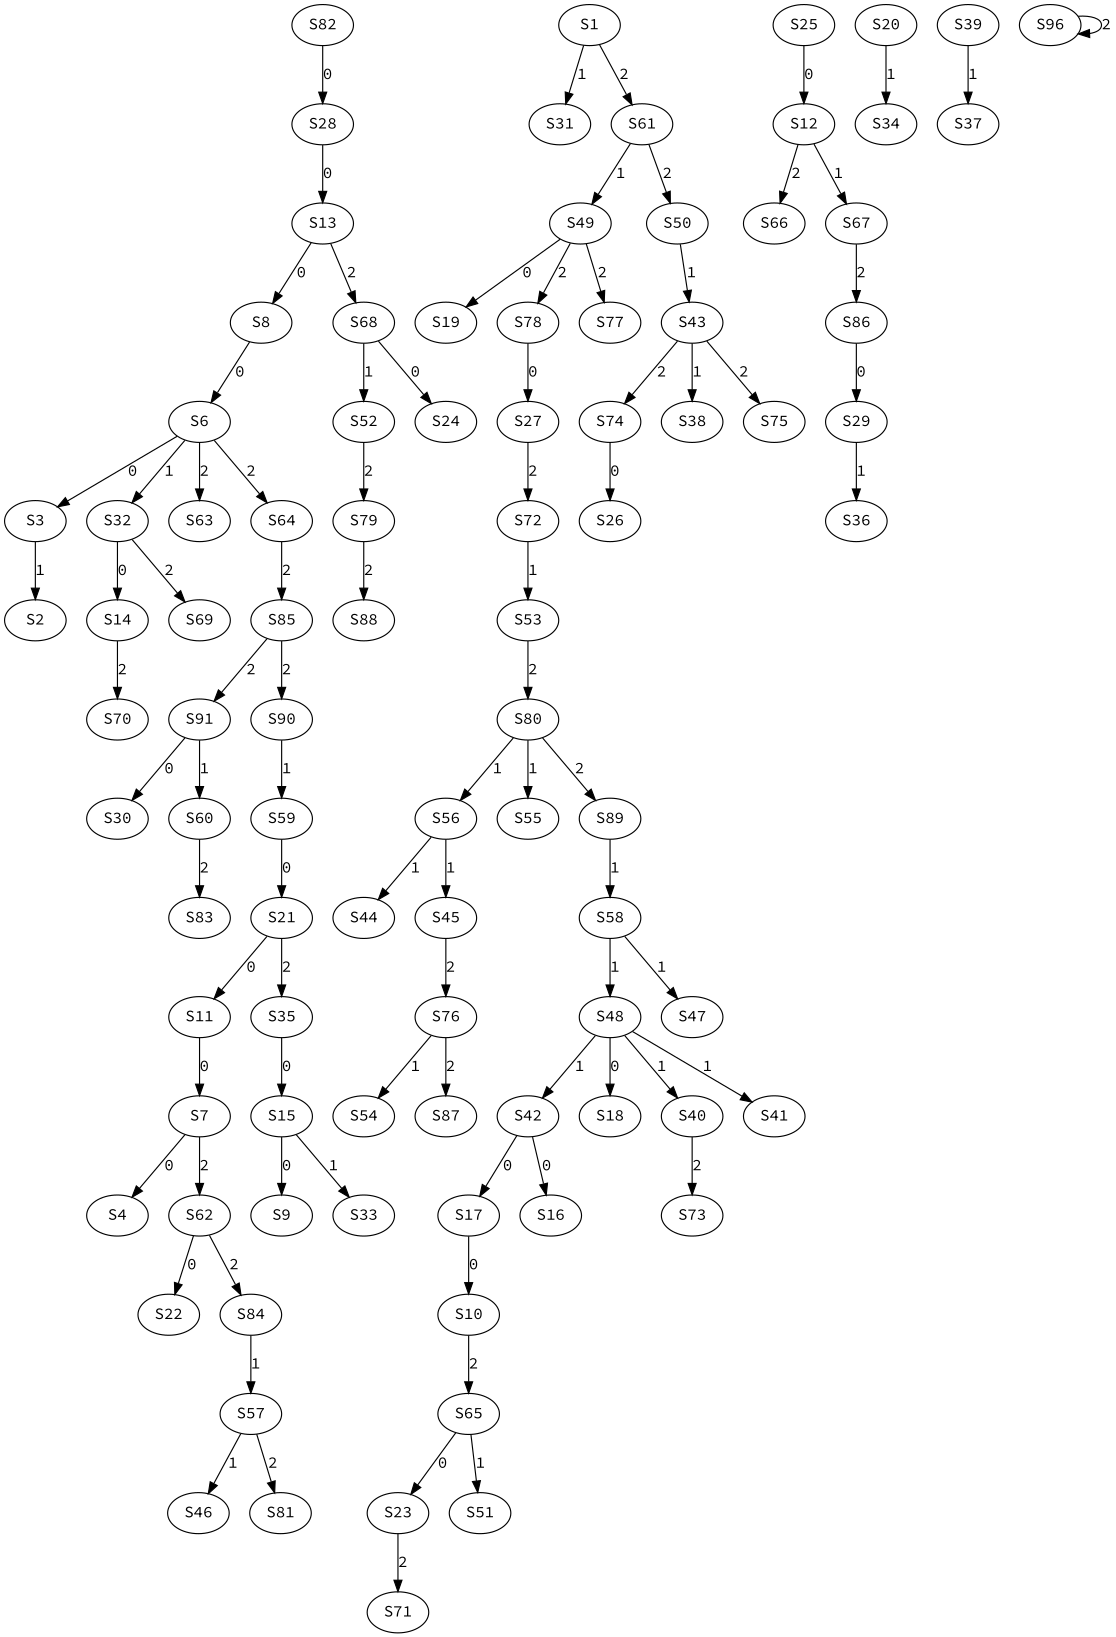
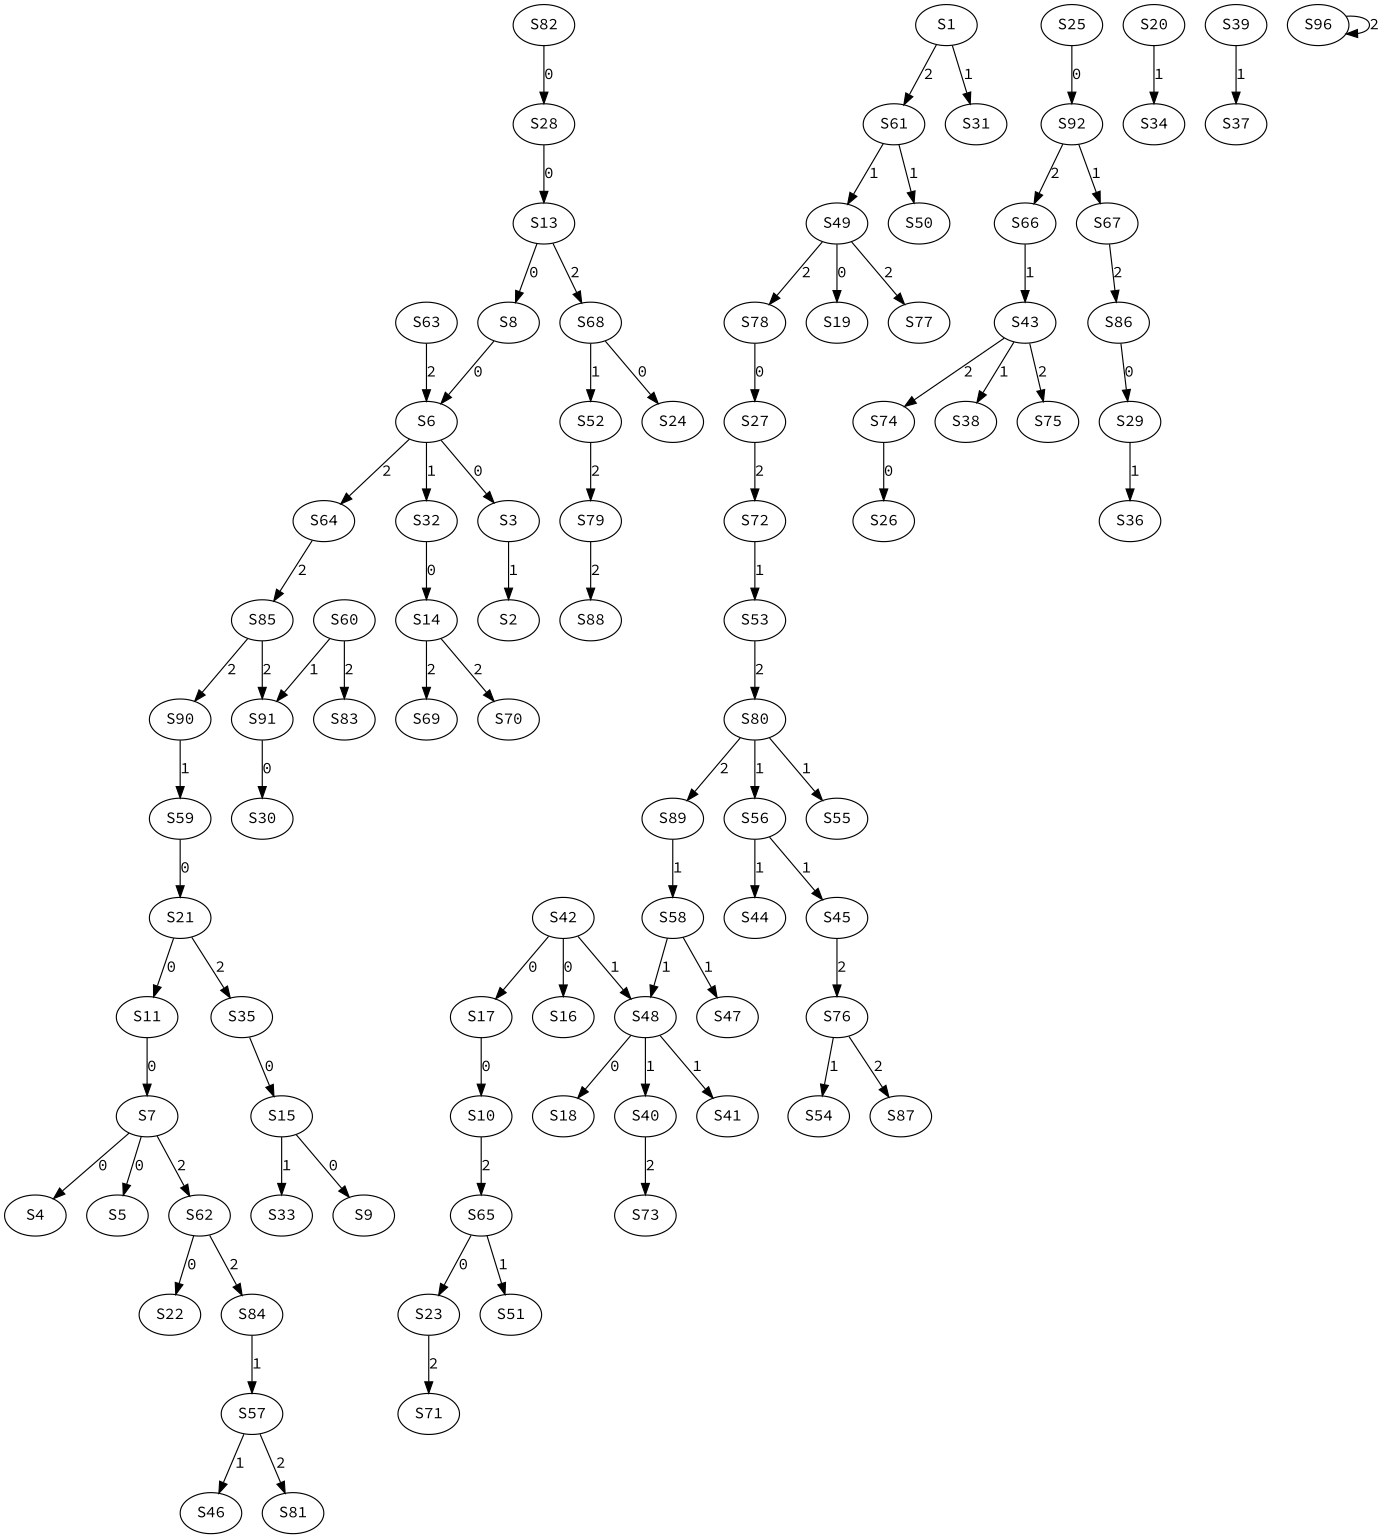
node "S12": label "S12" -> "S92"
edge "S61" -> "S50": label "2" -> "1"
edge "S50" -> "S43": now "S66" -> "S43"
edge "S6" -> "S63": reversed
edge "S32" -> "S69": now "S14" -> "S69"
edge "S91" -> "S60": reversed
edge "S48" -> "S42": reversed
node "S5": added
